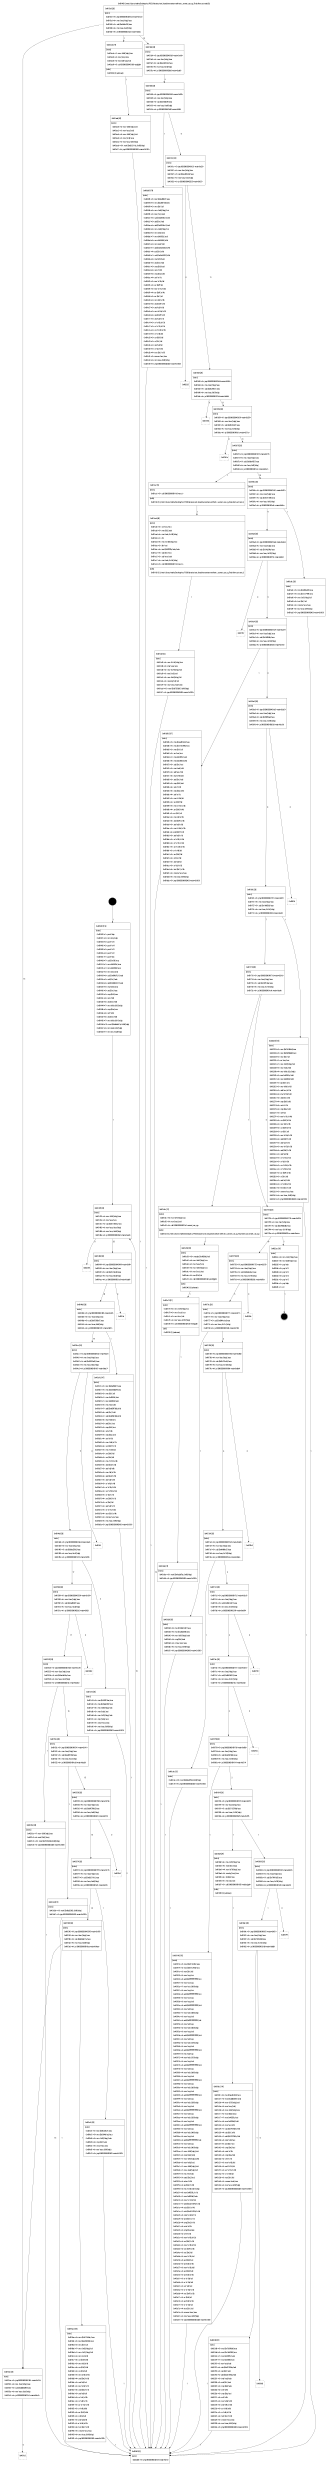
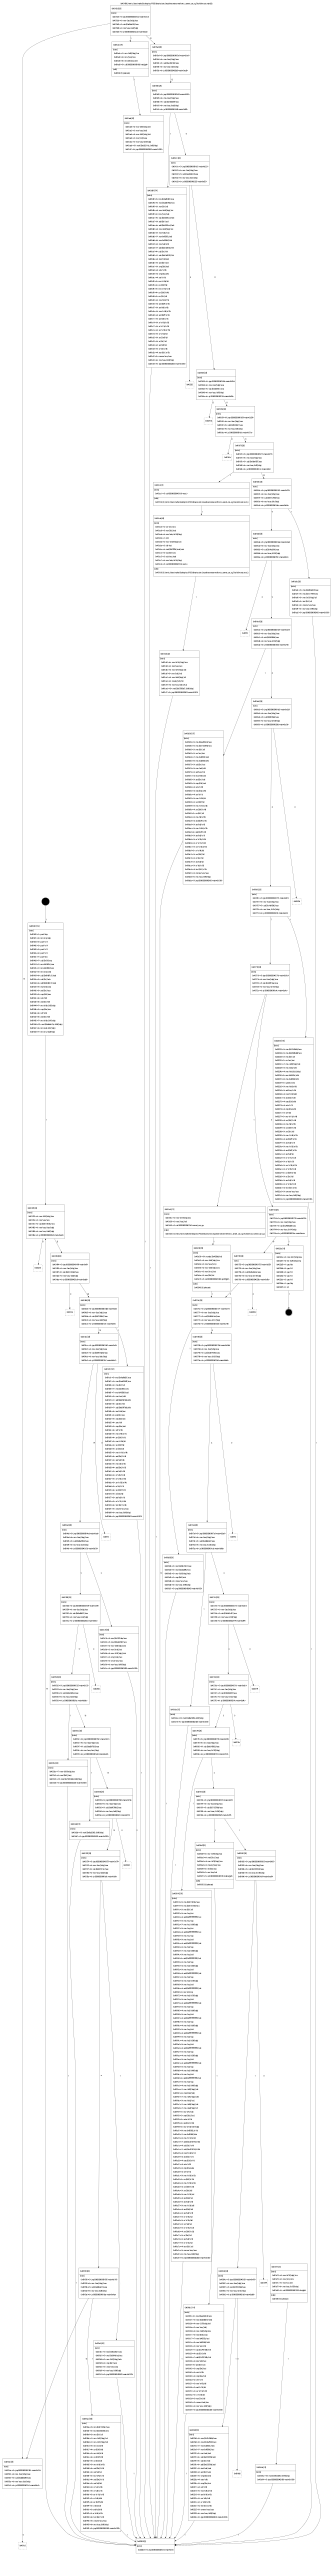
edge "0x401e58 [29]" -> "0x401e75 [21]": now "0x401e58 [29]" -> "0x40176c [28]"
